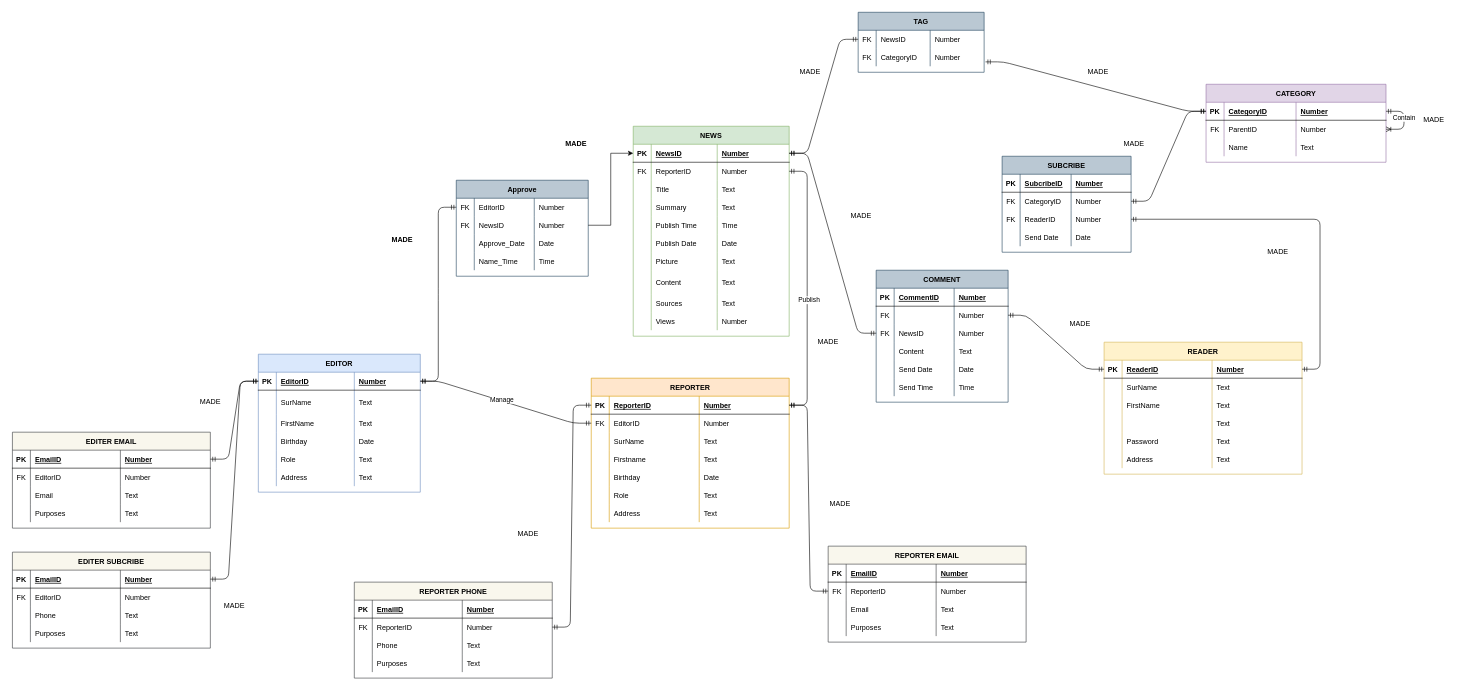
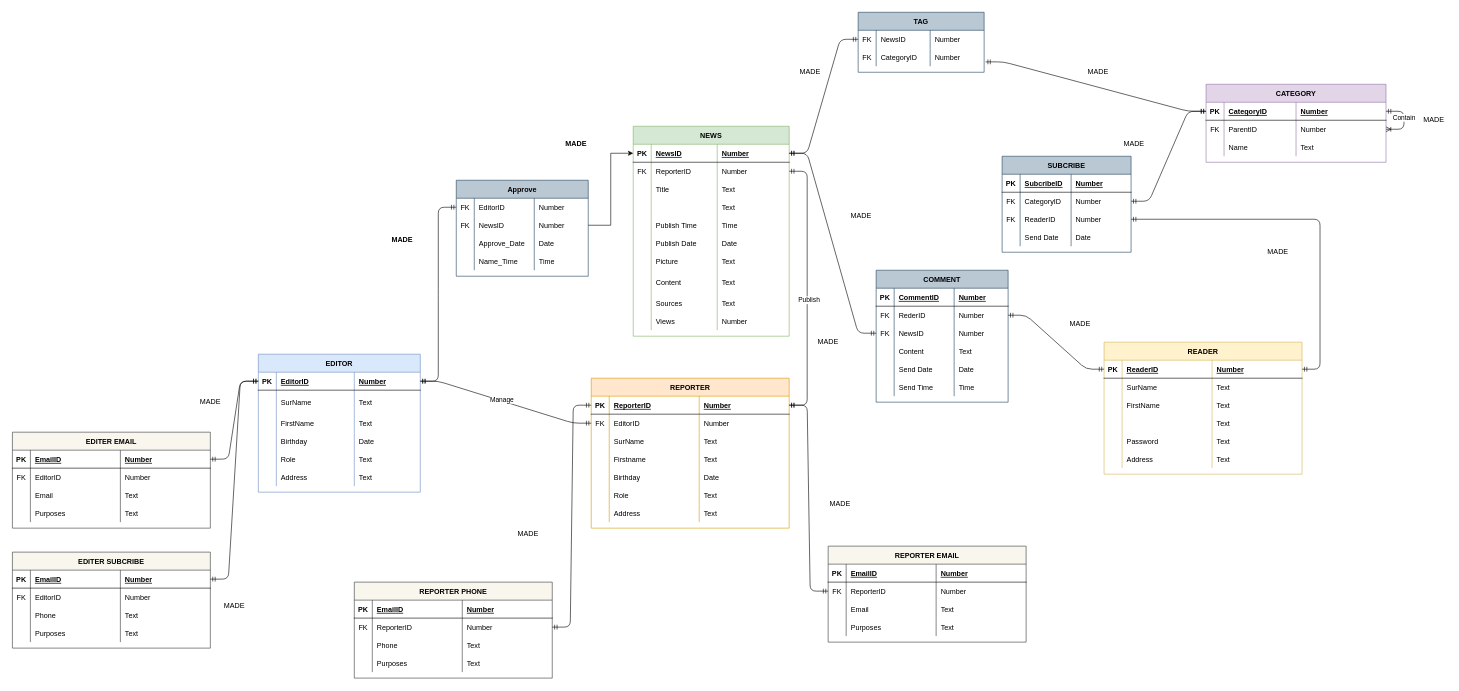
node "Summary": removed
node "RederID": added
